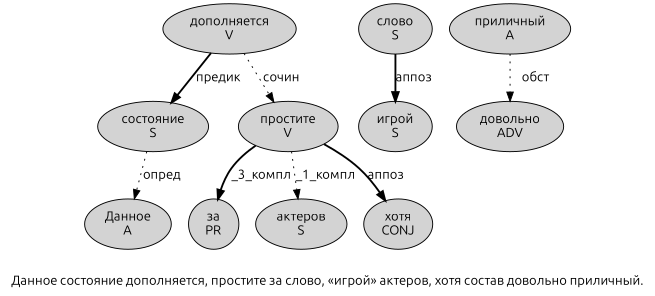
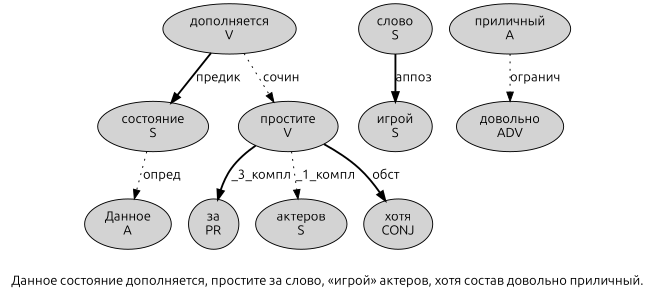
edge "приличный A" -> "довольно ADV": label "обст" -> "огранич"
edge "простите V" -> "хотя CONJ": label "аппоз" -> "обст"
